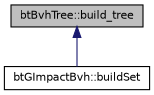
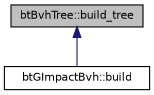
node "btGImpactBvh::buildSet": label "btGImpactBvh::buildSet" -> "btGImpactBvh::build"
